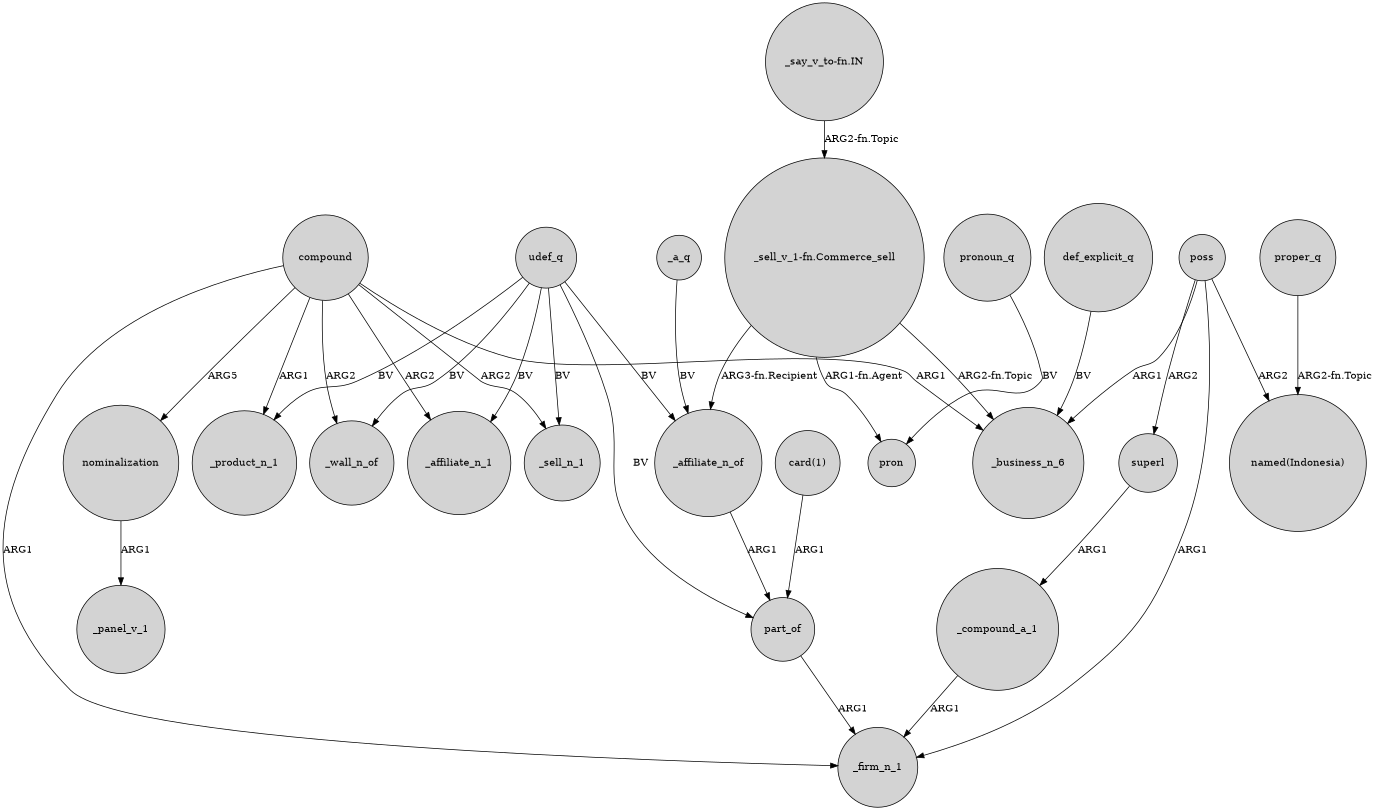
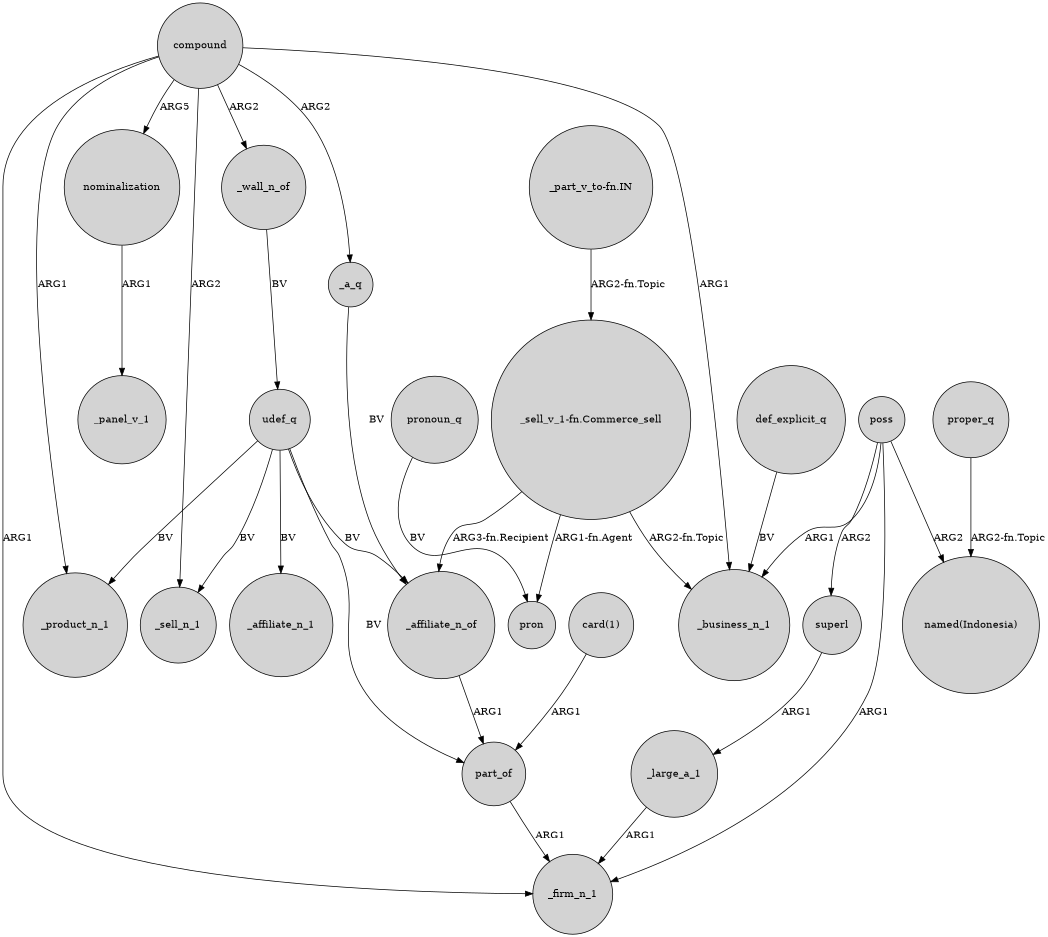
node "_say_v_to-fn.IN": label "_say_v_to-fn.IN" -> "_part_v_to-fn.IN"
edge "compound" -> "_affiliate_n_1": now "compound" -> "_a_q"
edge "udef_q" -> "_wall_n_of": reversed
node "_business_n_6": label "_business_n_6" -> "_business_n_1"
node "_compound_a_1": label "_compound_a_1" -> "_large_a_1"
